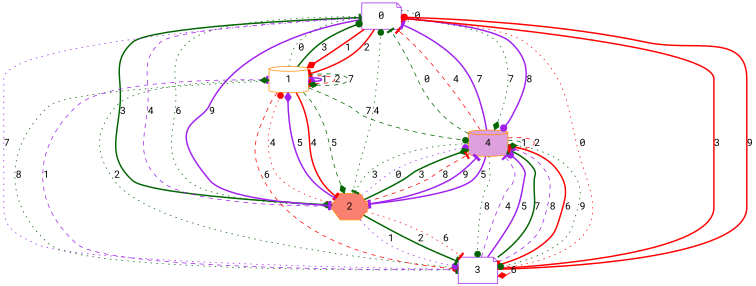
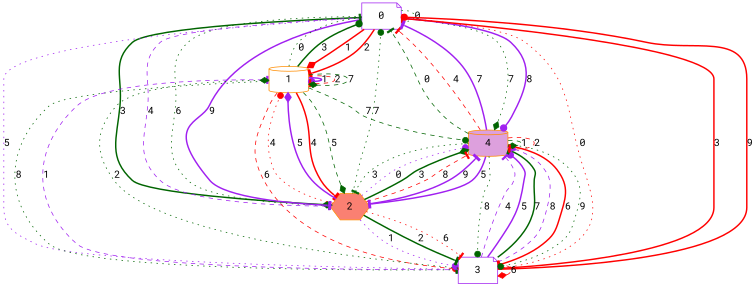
edge "2" -> "0": label "4" -> "7"
edge "0" -> "3": label "7" -> "5"
